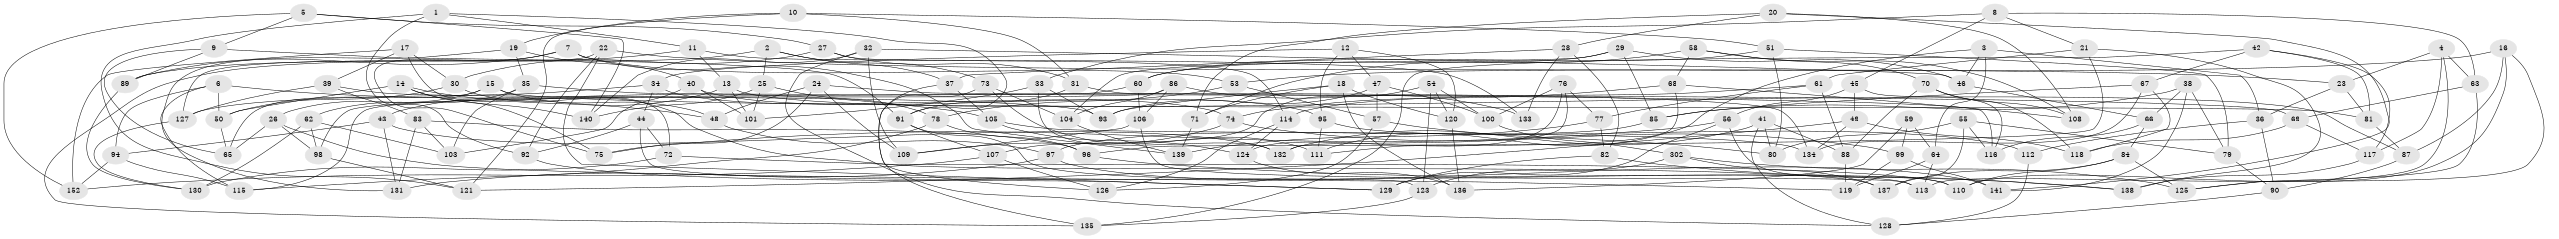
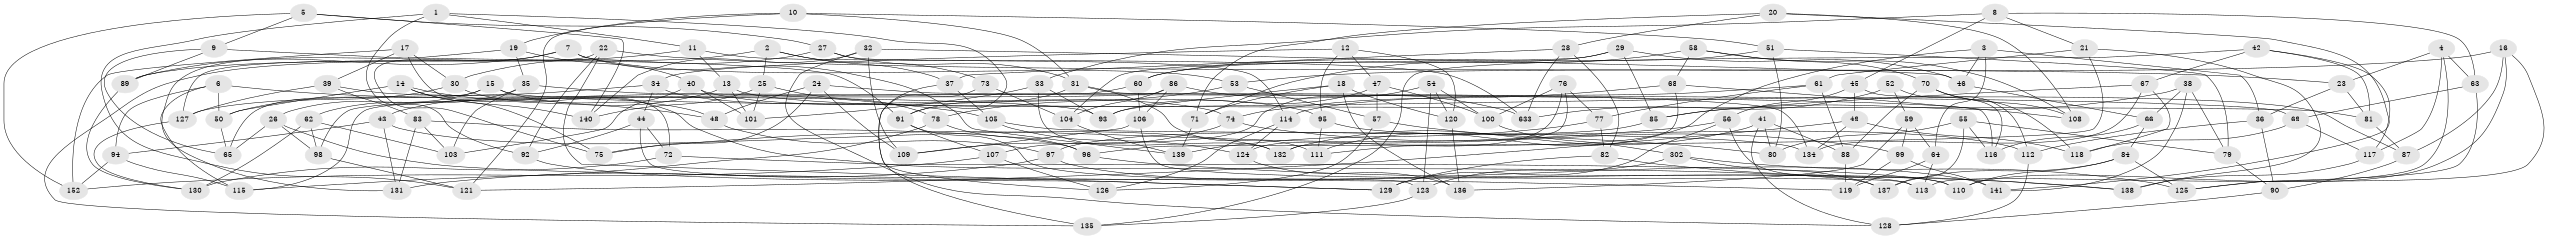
node "52": added
node "133": label "133" -> "633"
edge "73" -- "111": now "31" -- "111"
